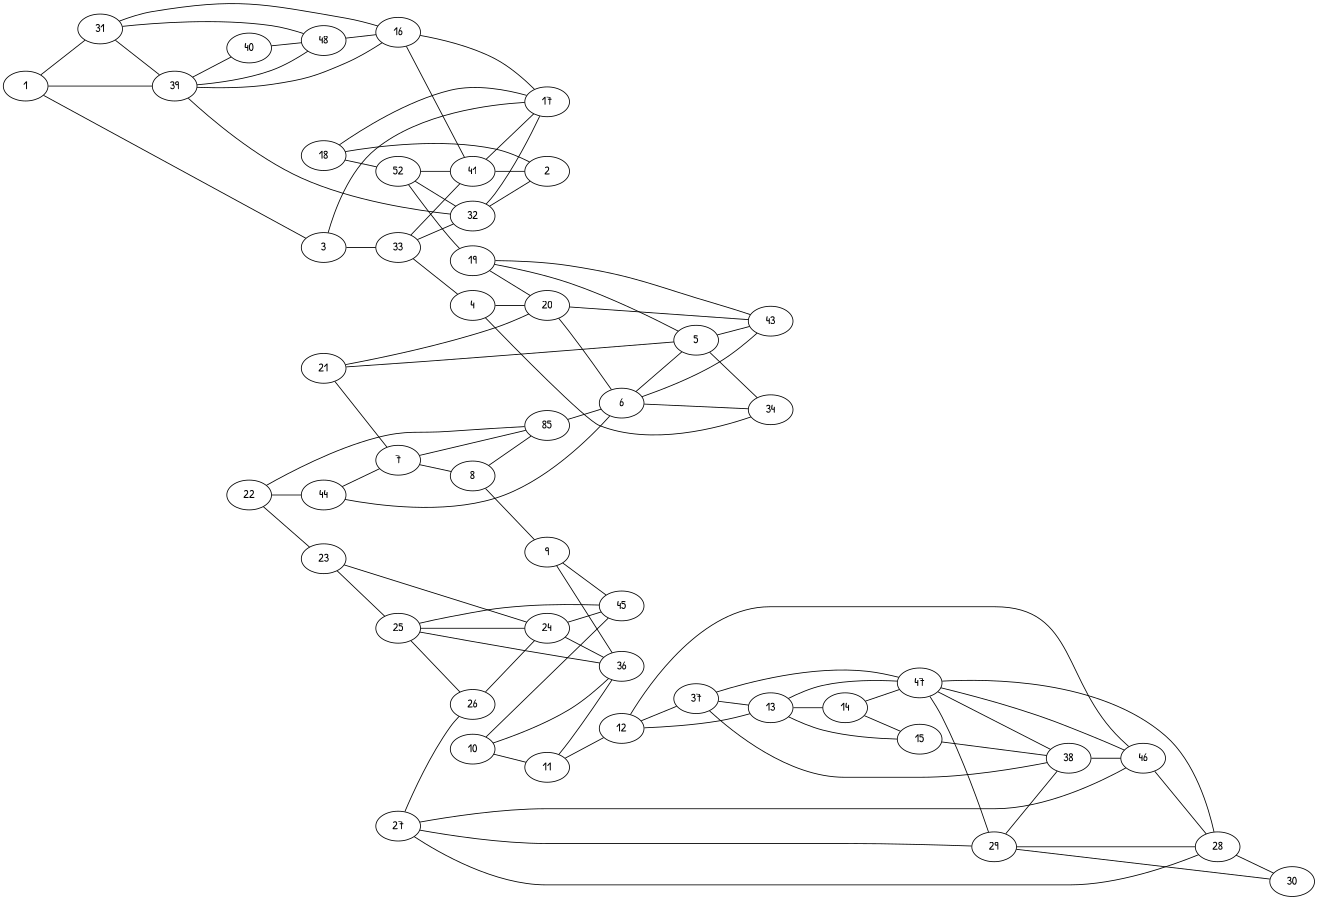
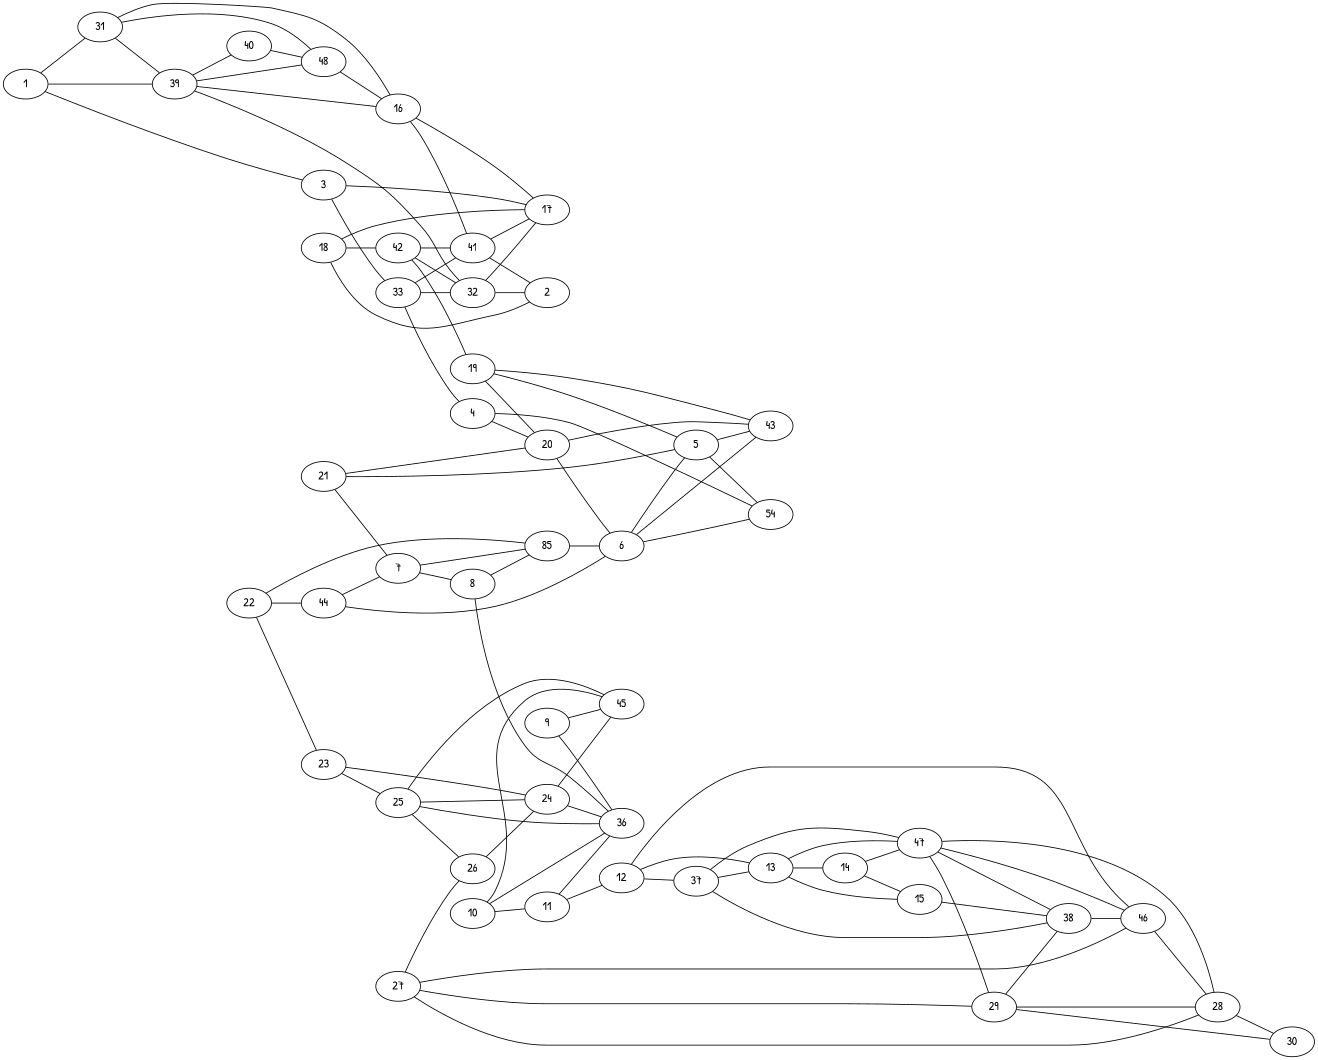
node "52": label "52" -> "42"
node "34": label "34" -> "54"
edge "8" -- "9": now "8" -- "36"
